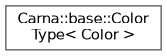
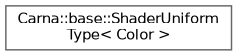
node "Carna::base::Color Type< Color >": label "Carna::base::Color Type< Color >" -> "Carna::base::ShaderUniform Type< Color >"
